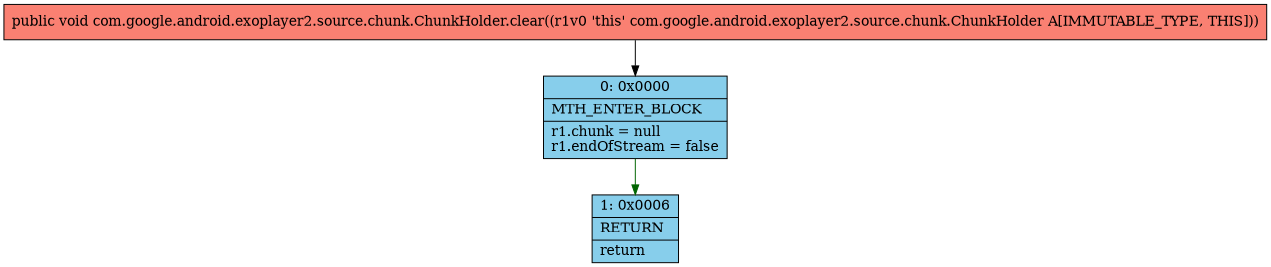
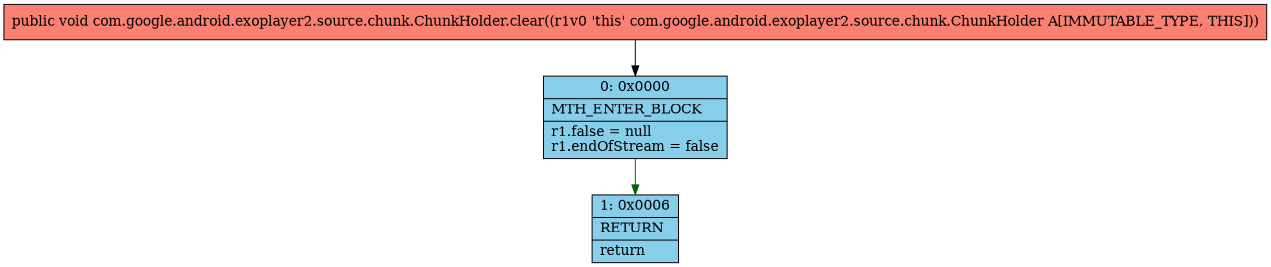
node "0: 0x0000": text "r1.chunk = null" -> "r1.false = null"
